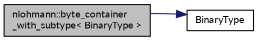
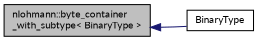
edge "nlohmann::byte_container _with_subtype< BinaryType >" -> "BinaryType": reversed
